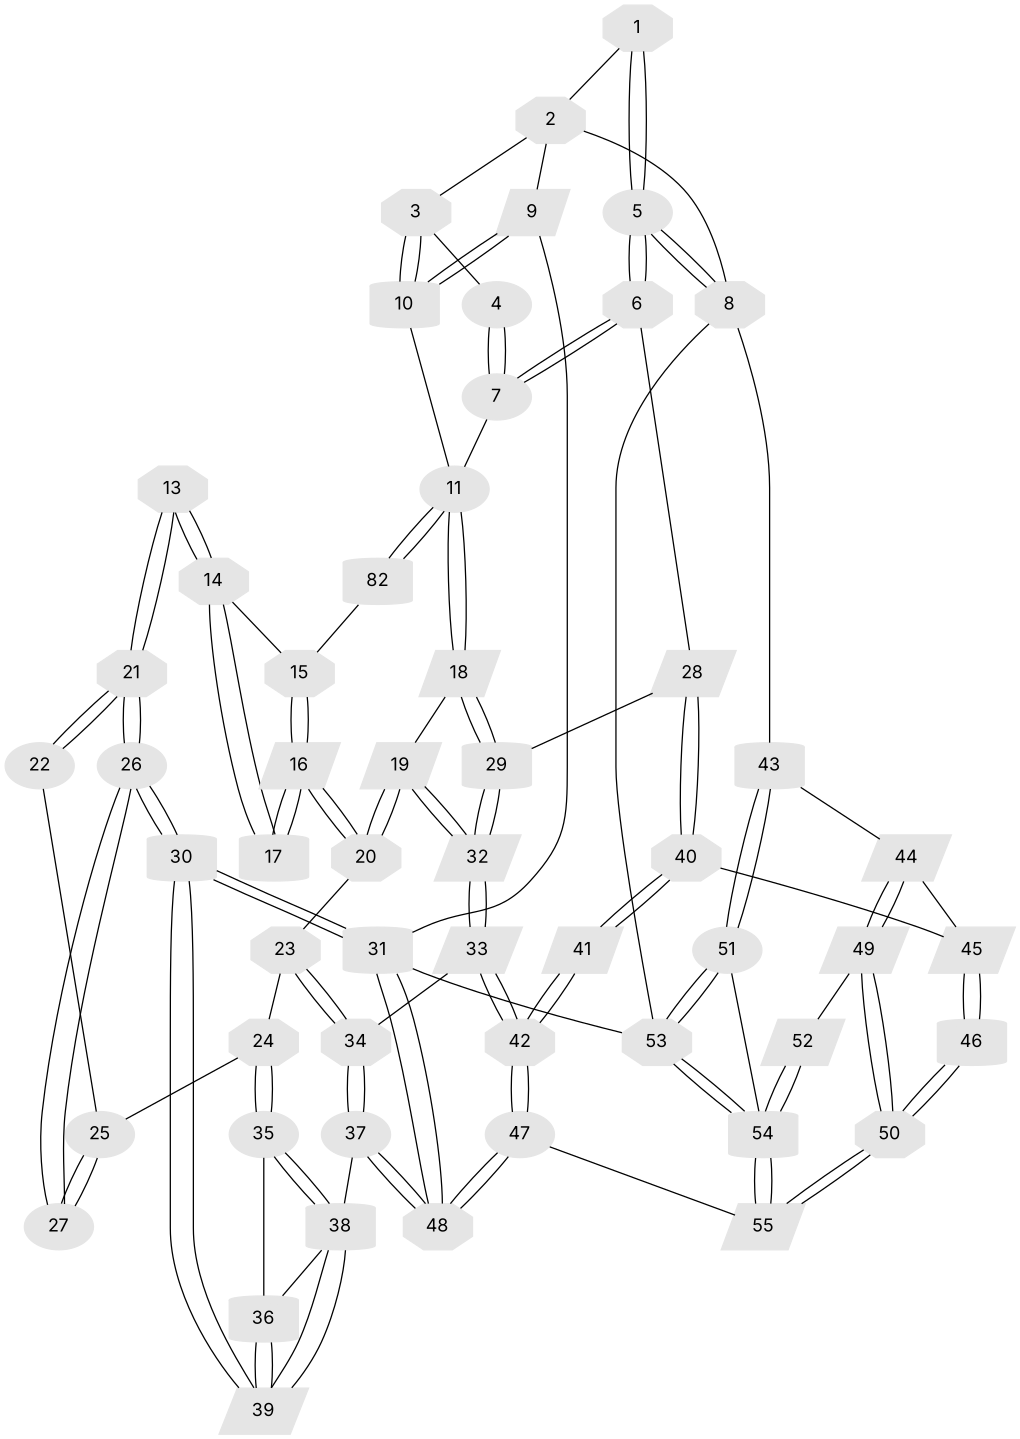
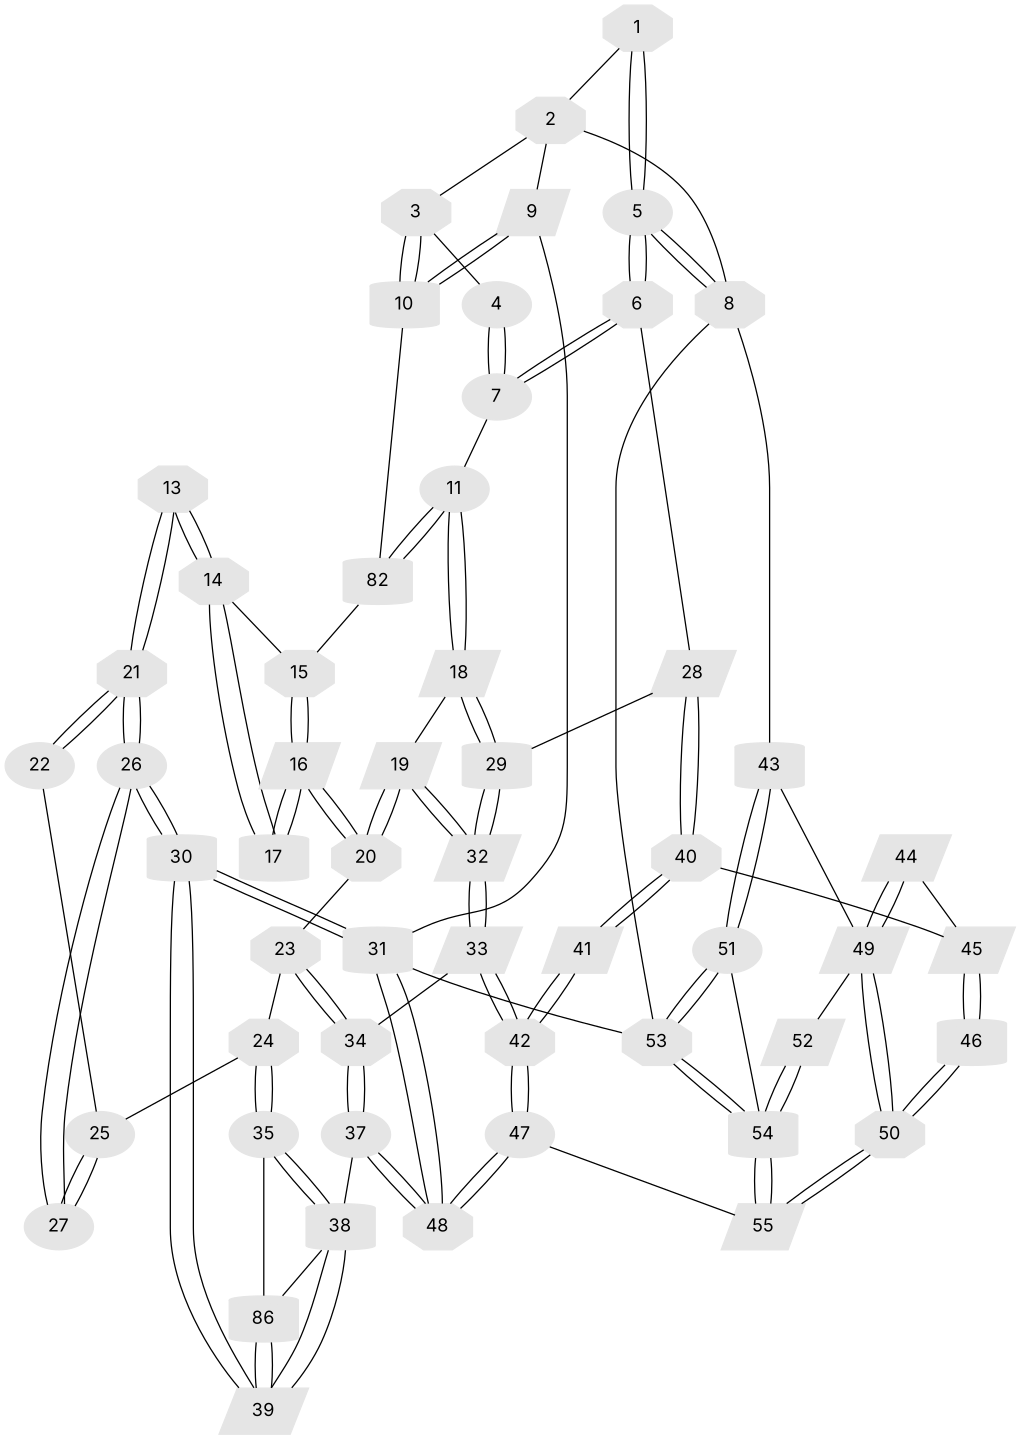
edge "10" -- "11": now "10" -- "82"
edge "43" -- "44": now "43" -- "49"
node "36": label "36" -> "86"
